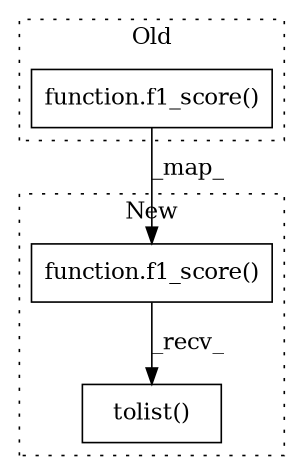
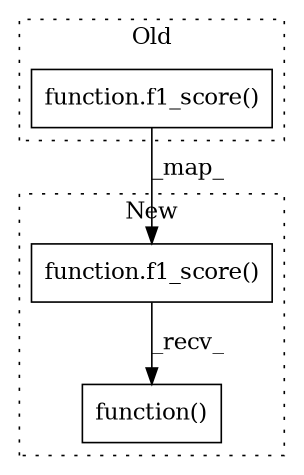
node "tolist()": label "tolist()" -> "function()"
